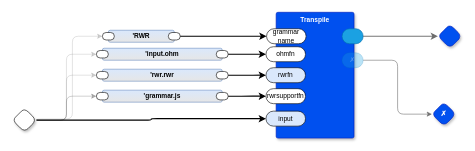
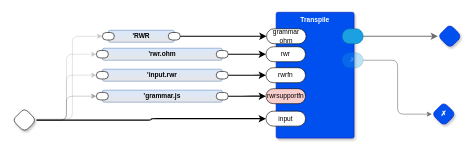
node "grammar name": label "grammar name" -> "grammar ohm"
node "'input.ohm": label "'input.ohm" -> "'rwr.ohm"
node "ohmfn": label "ohmfn" -> "rwr"
node "'rwr.rwr": label "'rwr.rwr" -> "'input.rwr"
node "rwrfn": fillcolor #dae8fc -> #ffffff
node "rwrsupportfn": fillcolor #ffffff -> #f8cecc
node "input": fillcolor #dae8fc -> #ffffff
